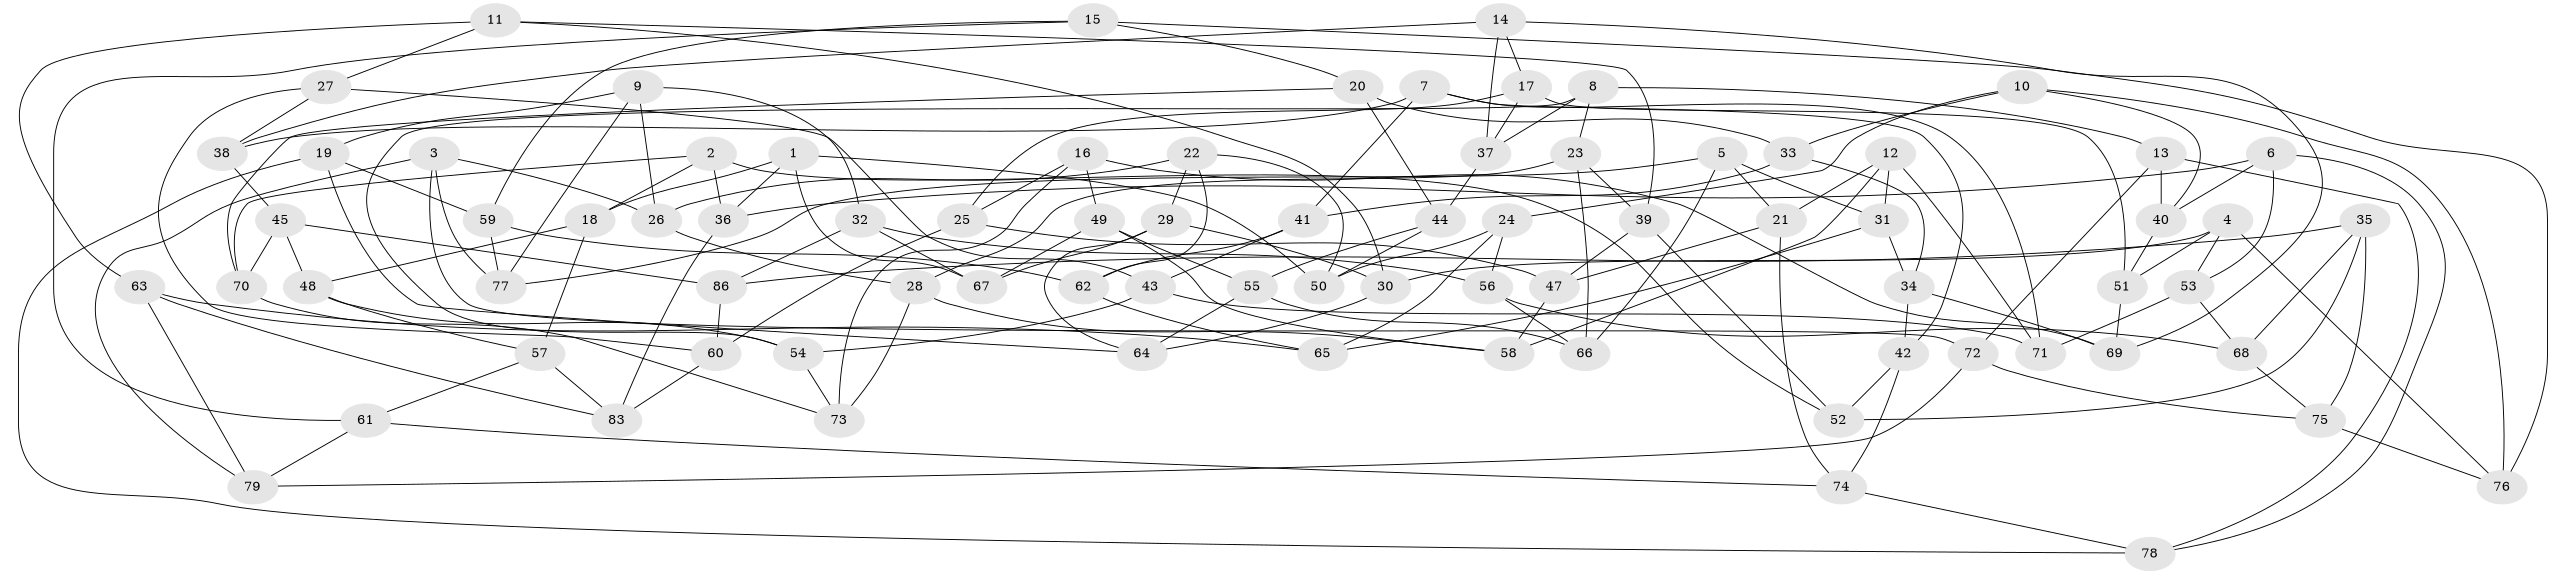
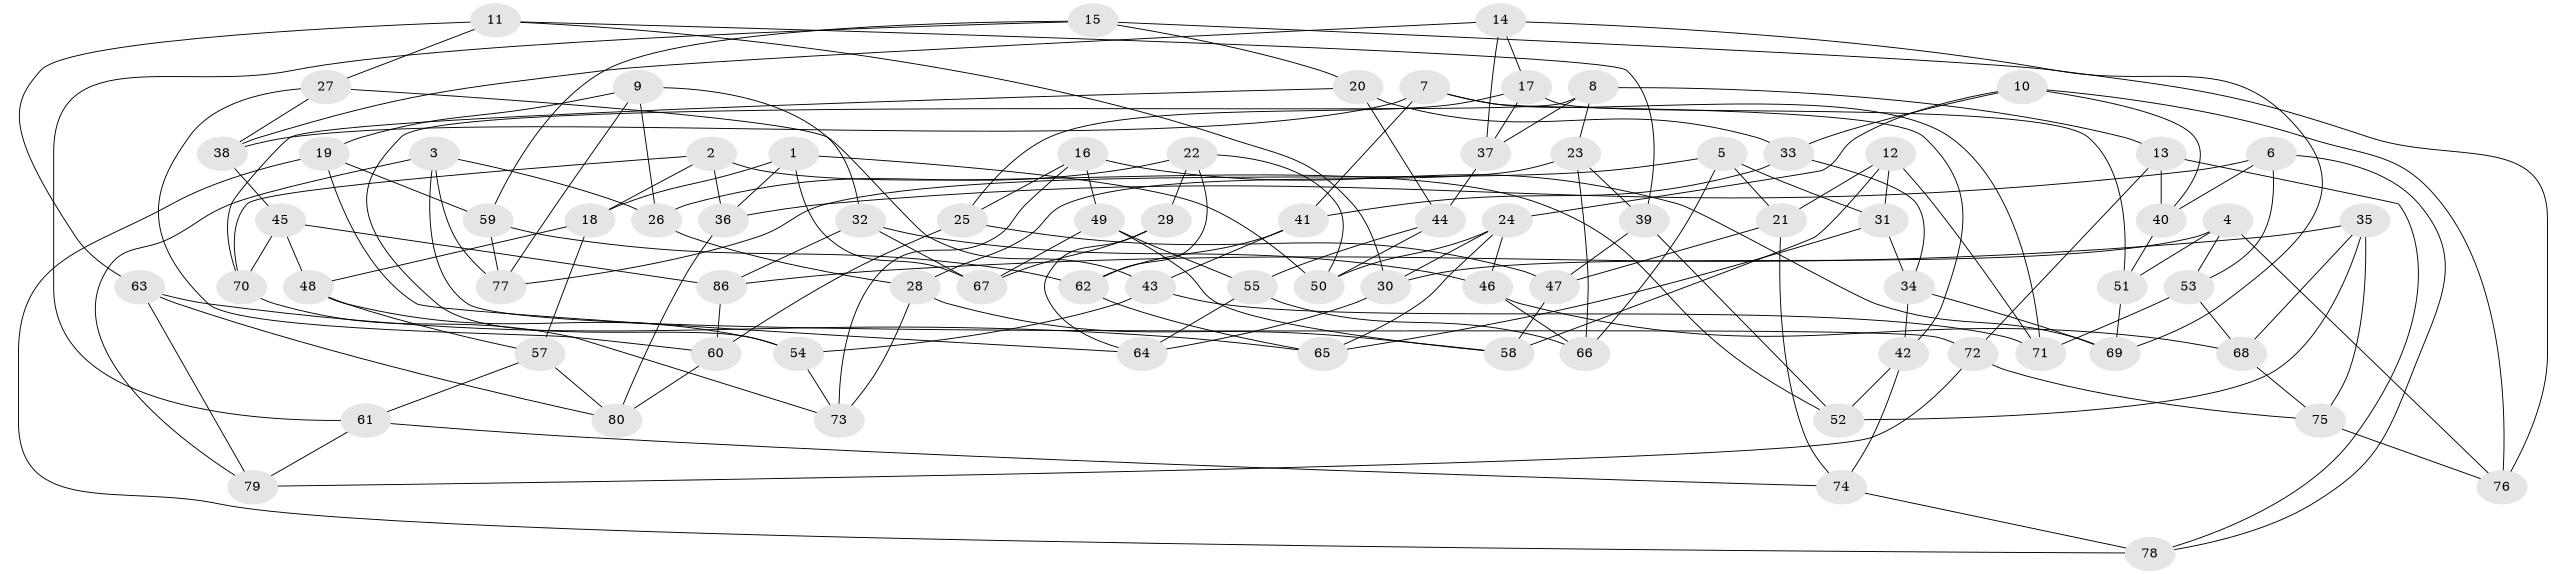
edge "29" -- "30": now "24" -- "30"
node "56": label "56" -> "46"
node "83": label "83" -> "80"
